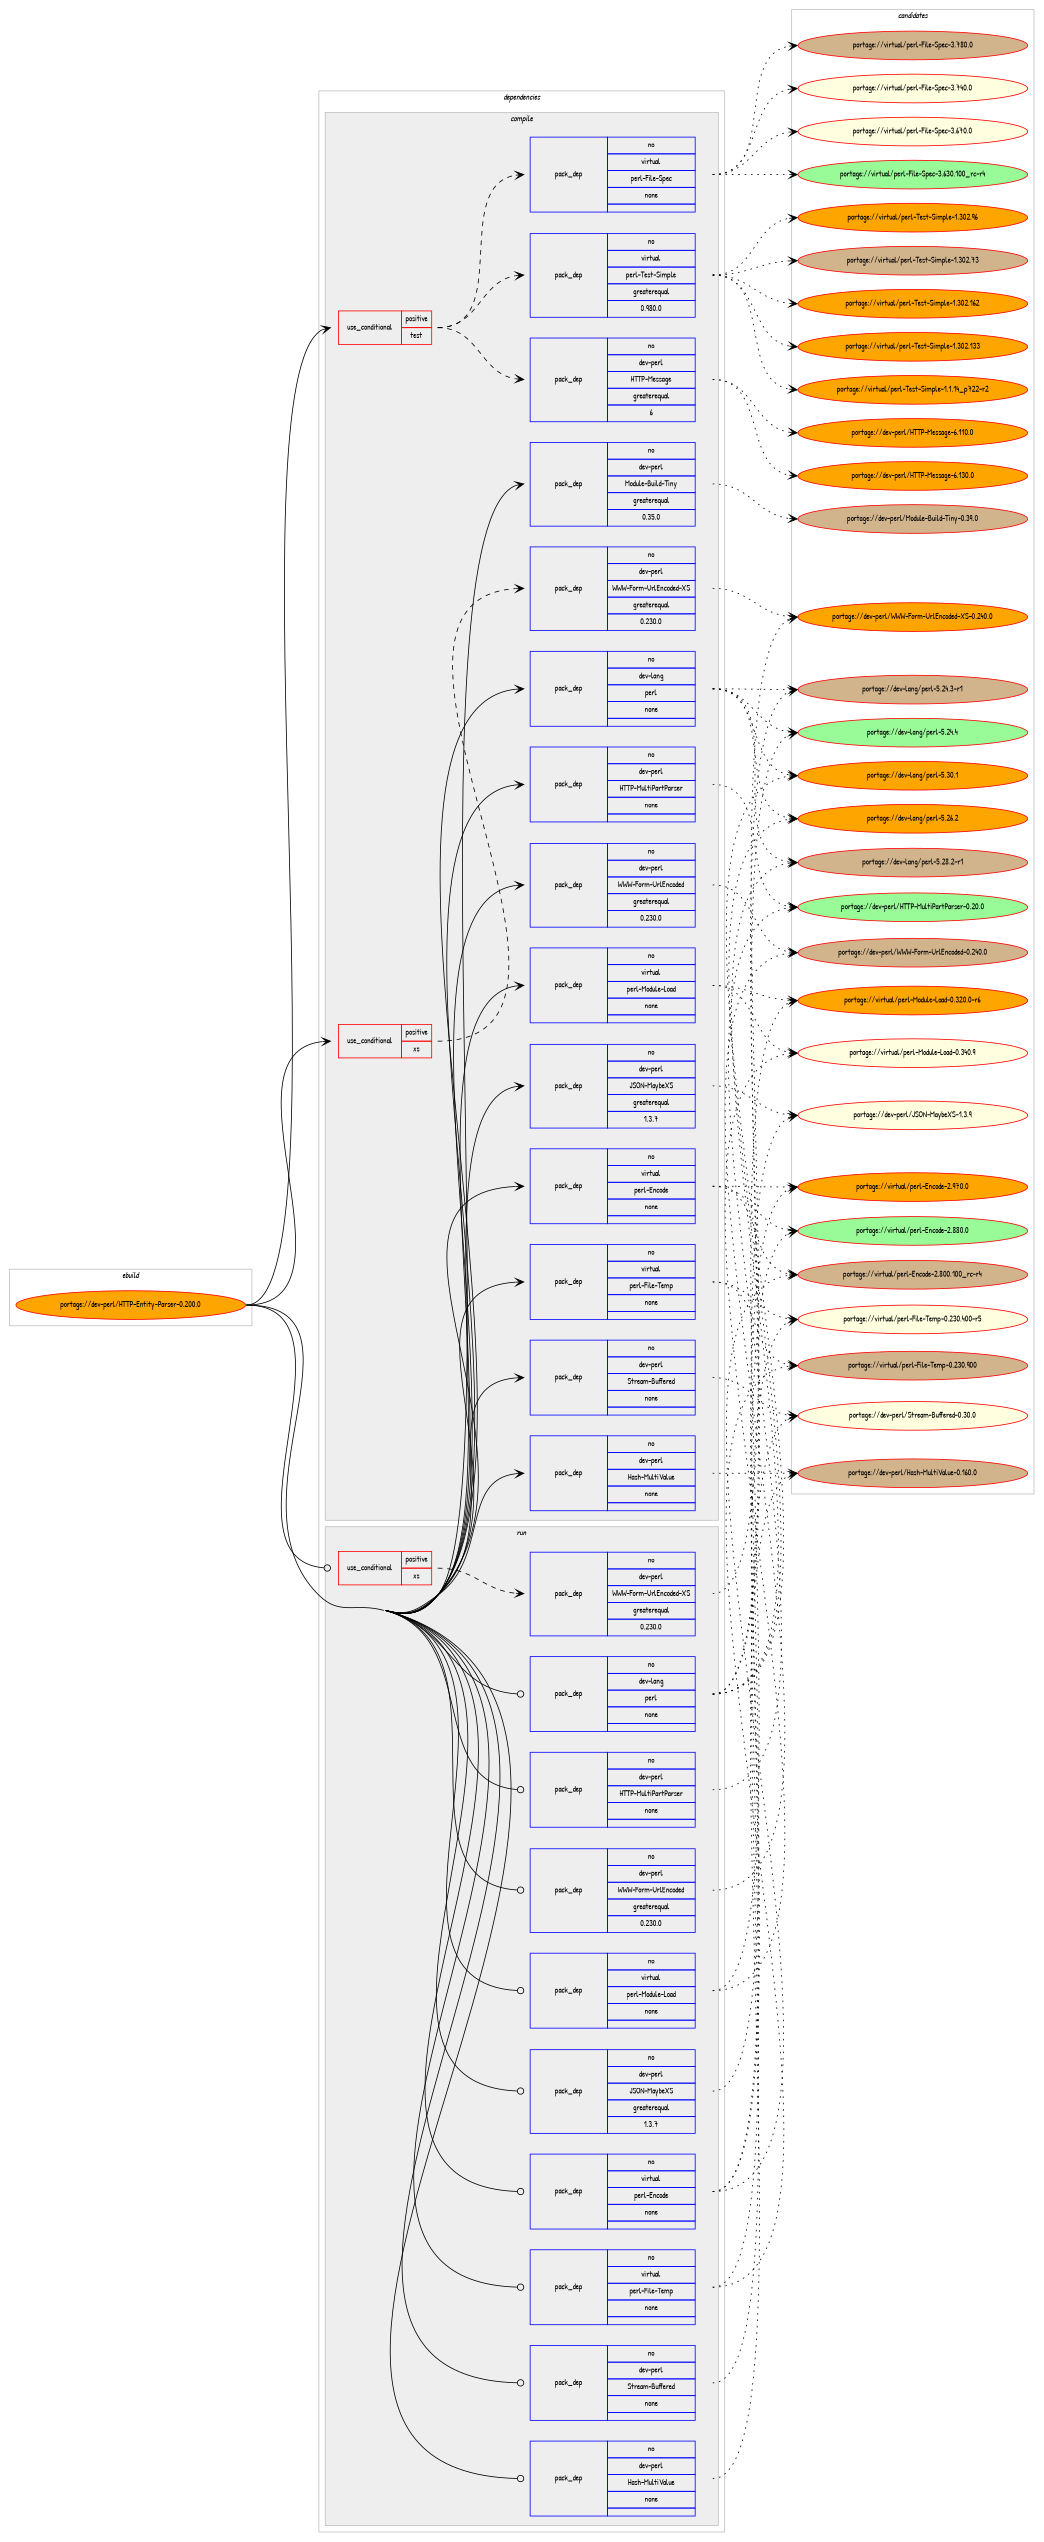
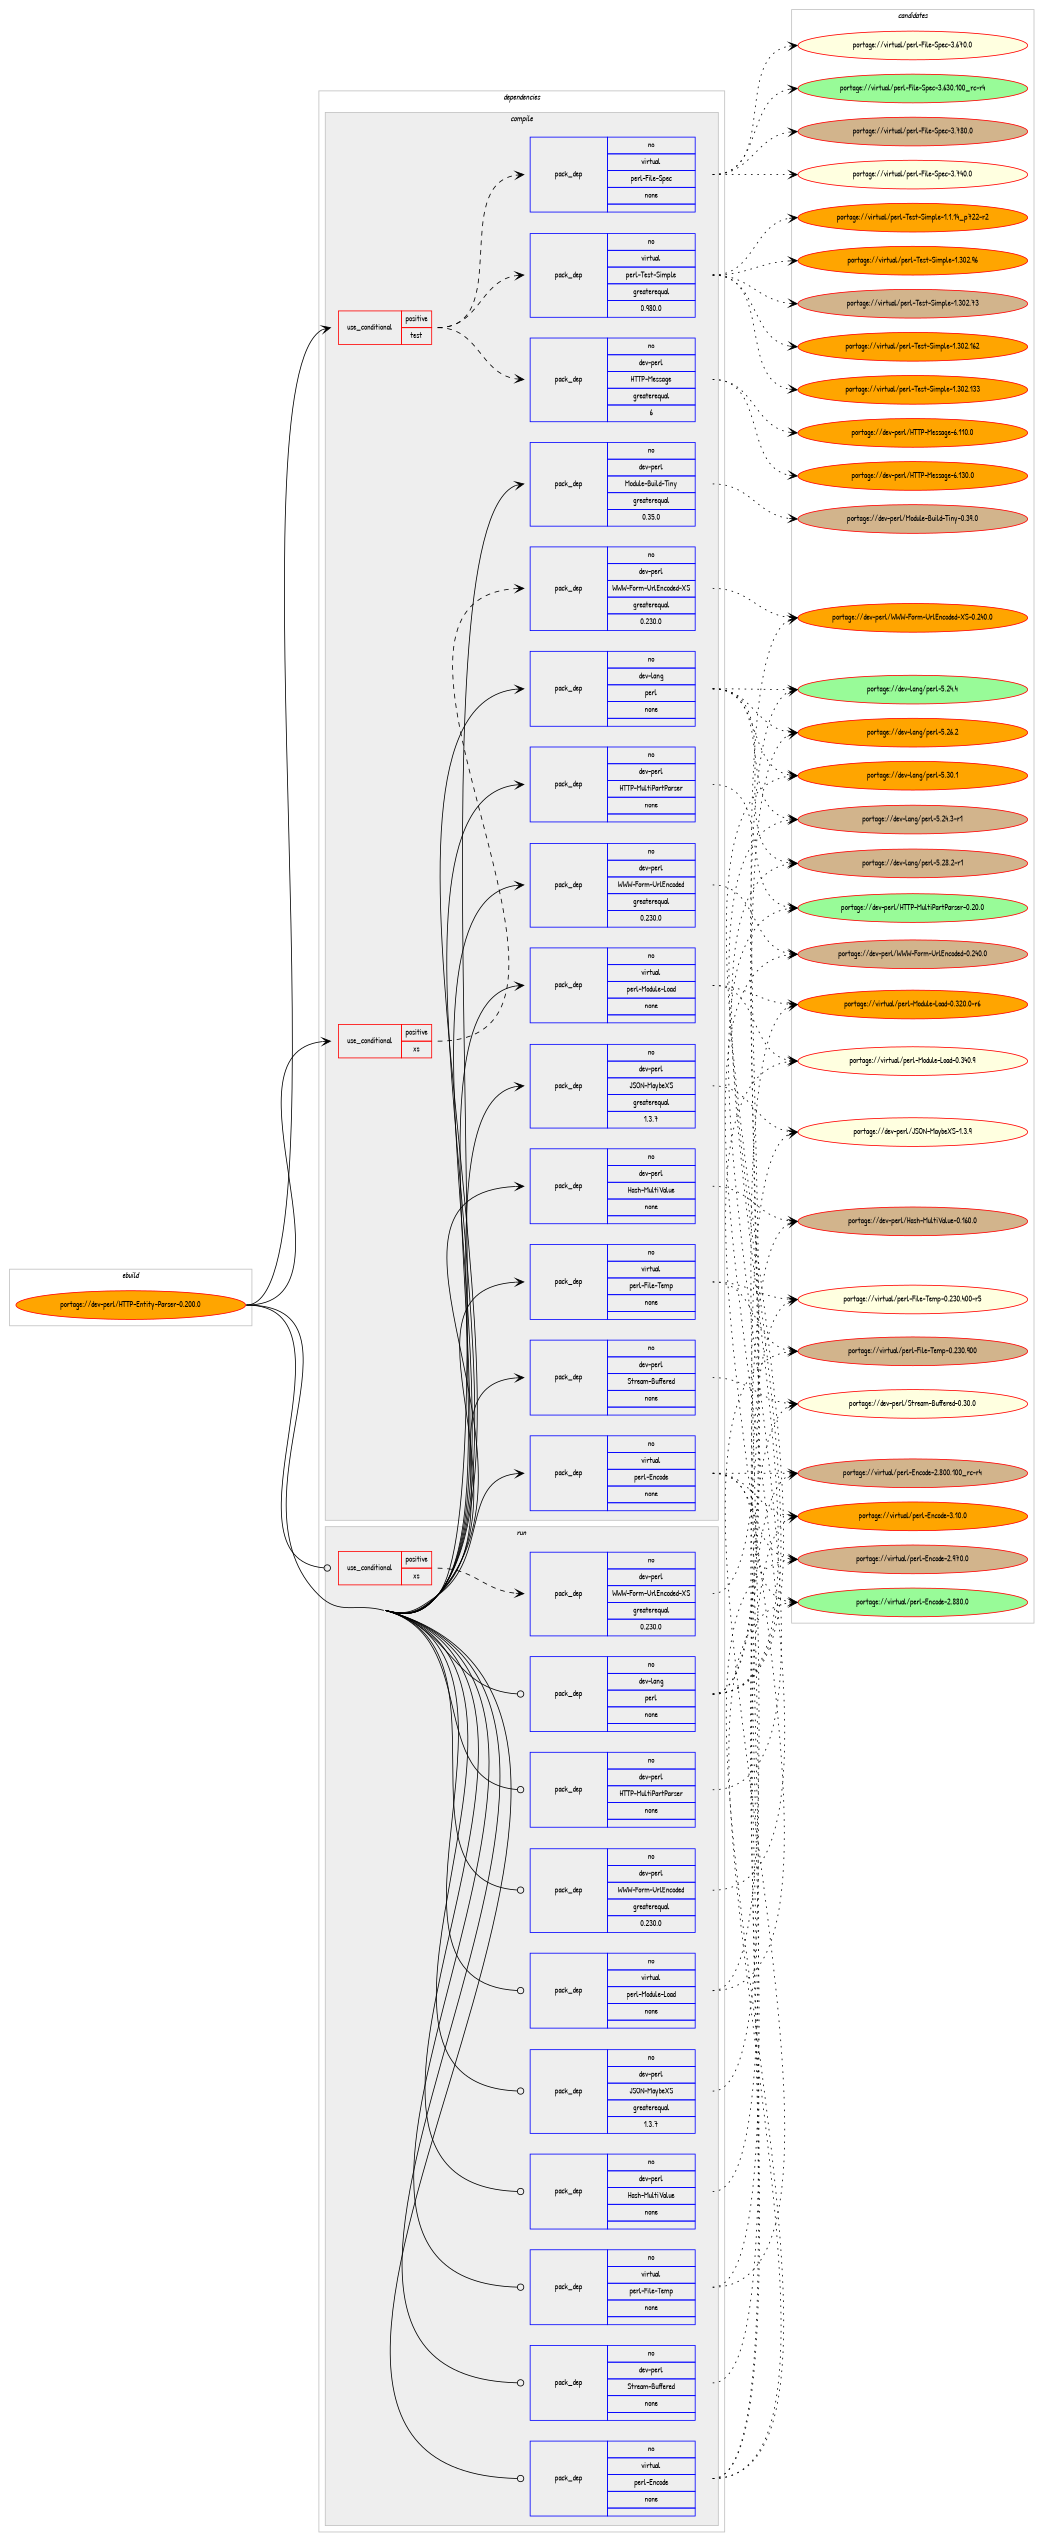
node "portage://virtual/perl-Encode-2.970.0": fillcolor orange -> tan
node "portage://virtual/perl-Encode-3.10.0": added
